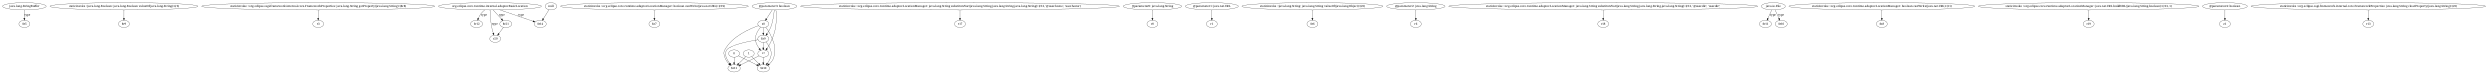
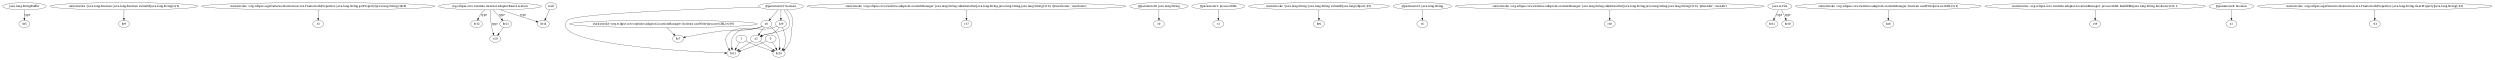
edge "@parameter3: boolean" -> "$z11": added
edge "z0" -> "$z9": now "z0" -> "$z7"
edge "@parameter3: boolean" -> "$z10": added
